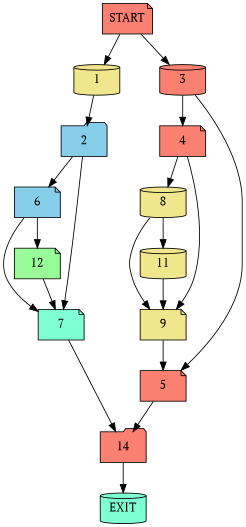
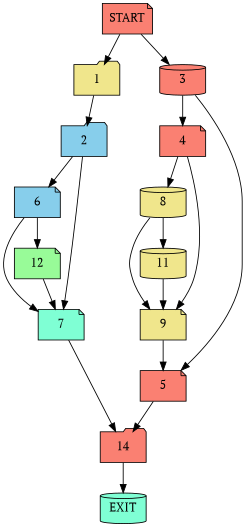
node "1": shape cylinder -> folder
